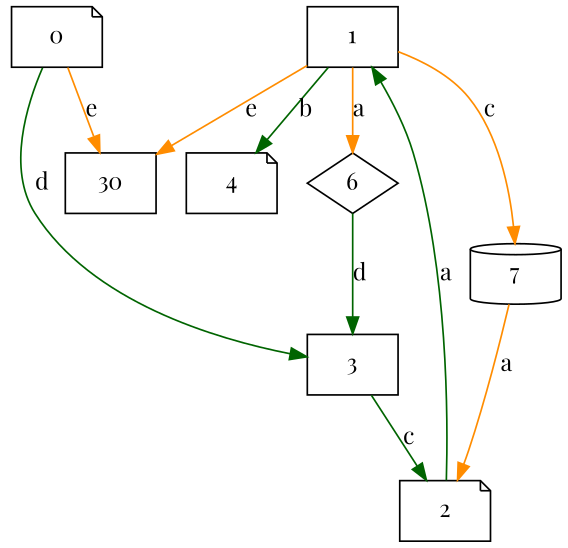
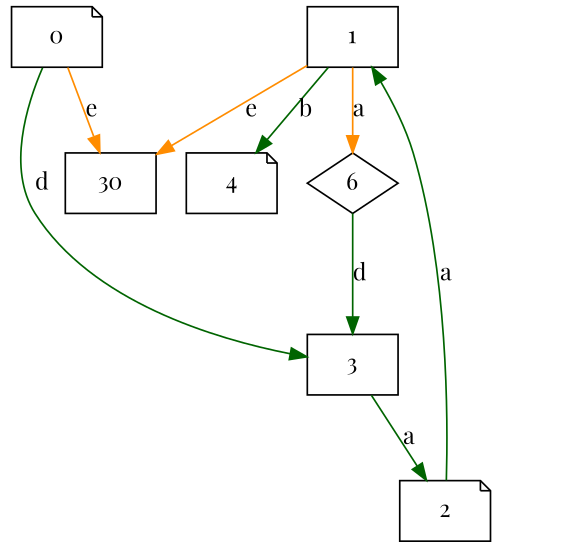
node "7": removed
edge "3" -> "2": label "c" -> "a"
